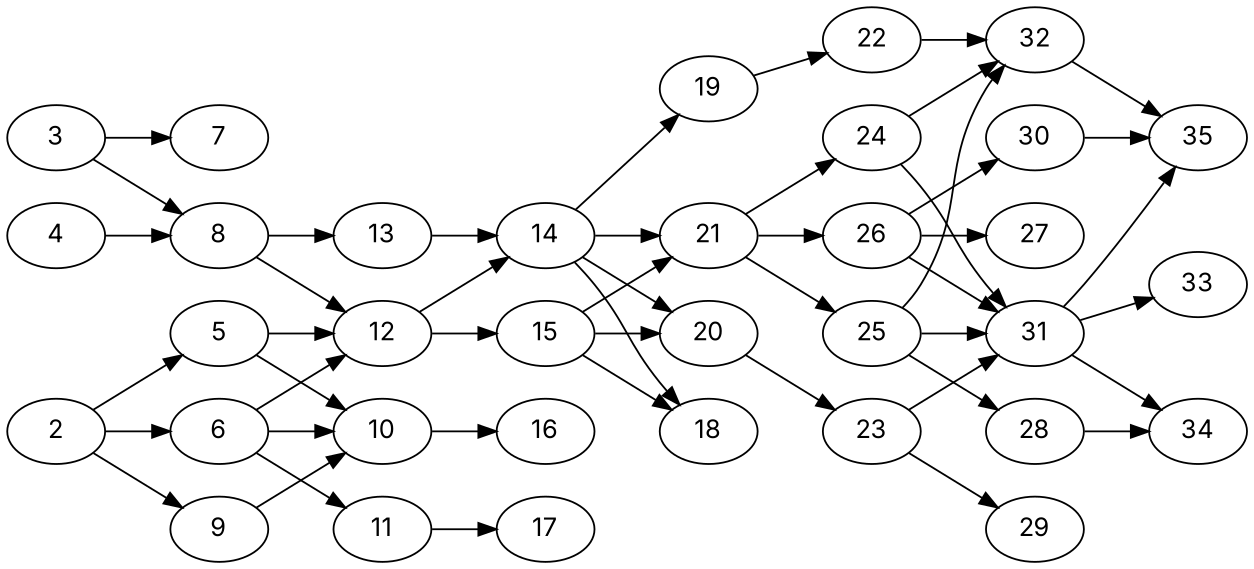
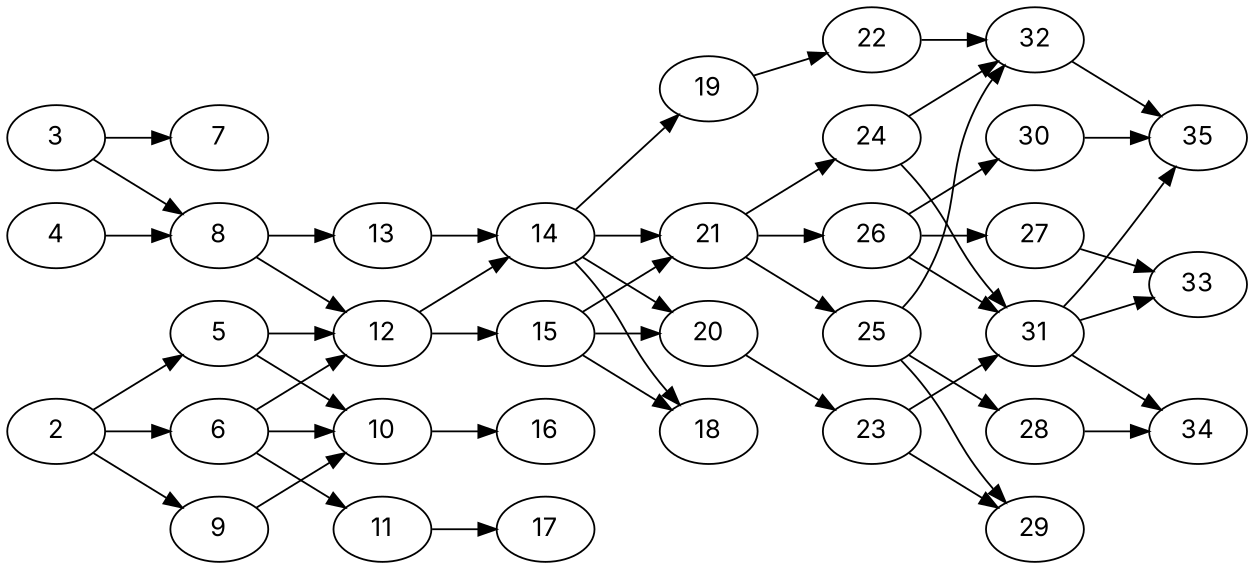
edge "27" -> "33": added
edge "25" -> "31": now "25" -> "29"
